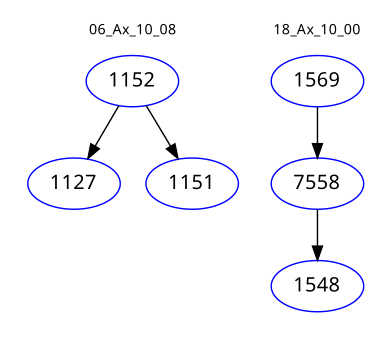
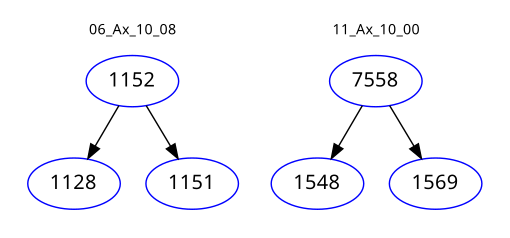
cluster "18_Ax_10_00": label "18_Ax_10_00" -> "11_Ax_10_00"
edge "1569" -> "7558": reversed
node "1127": label "1127" -> "1128"
